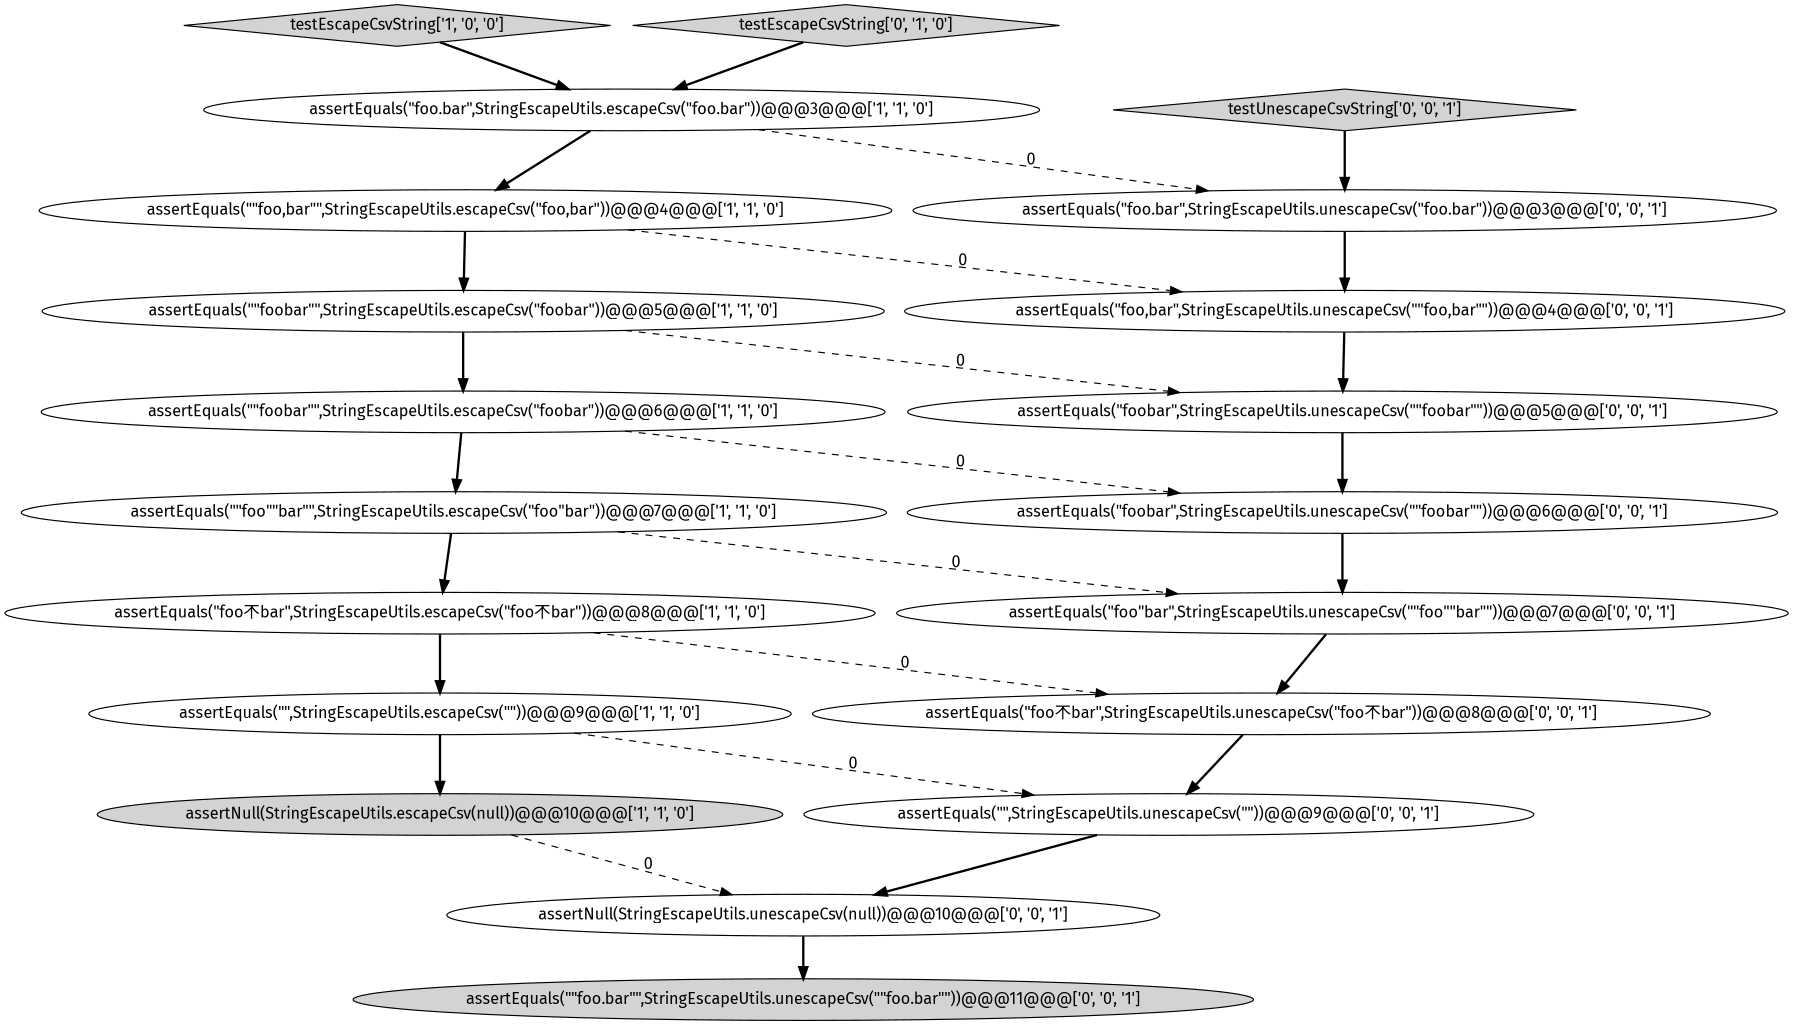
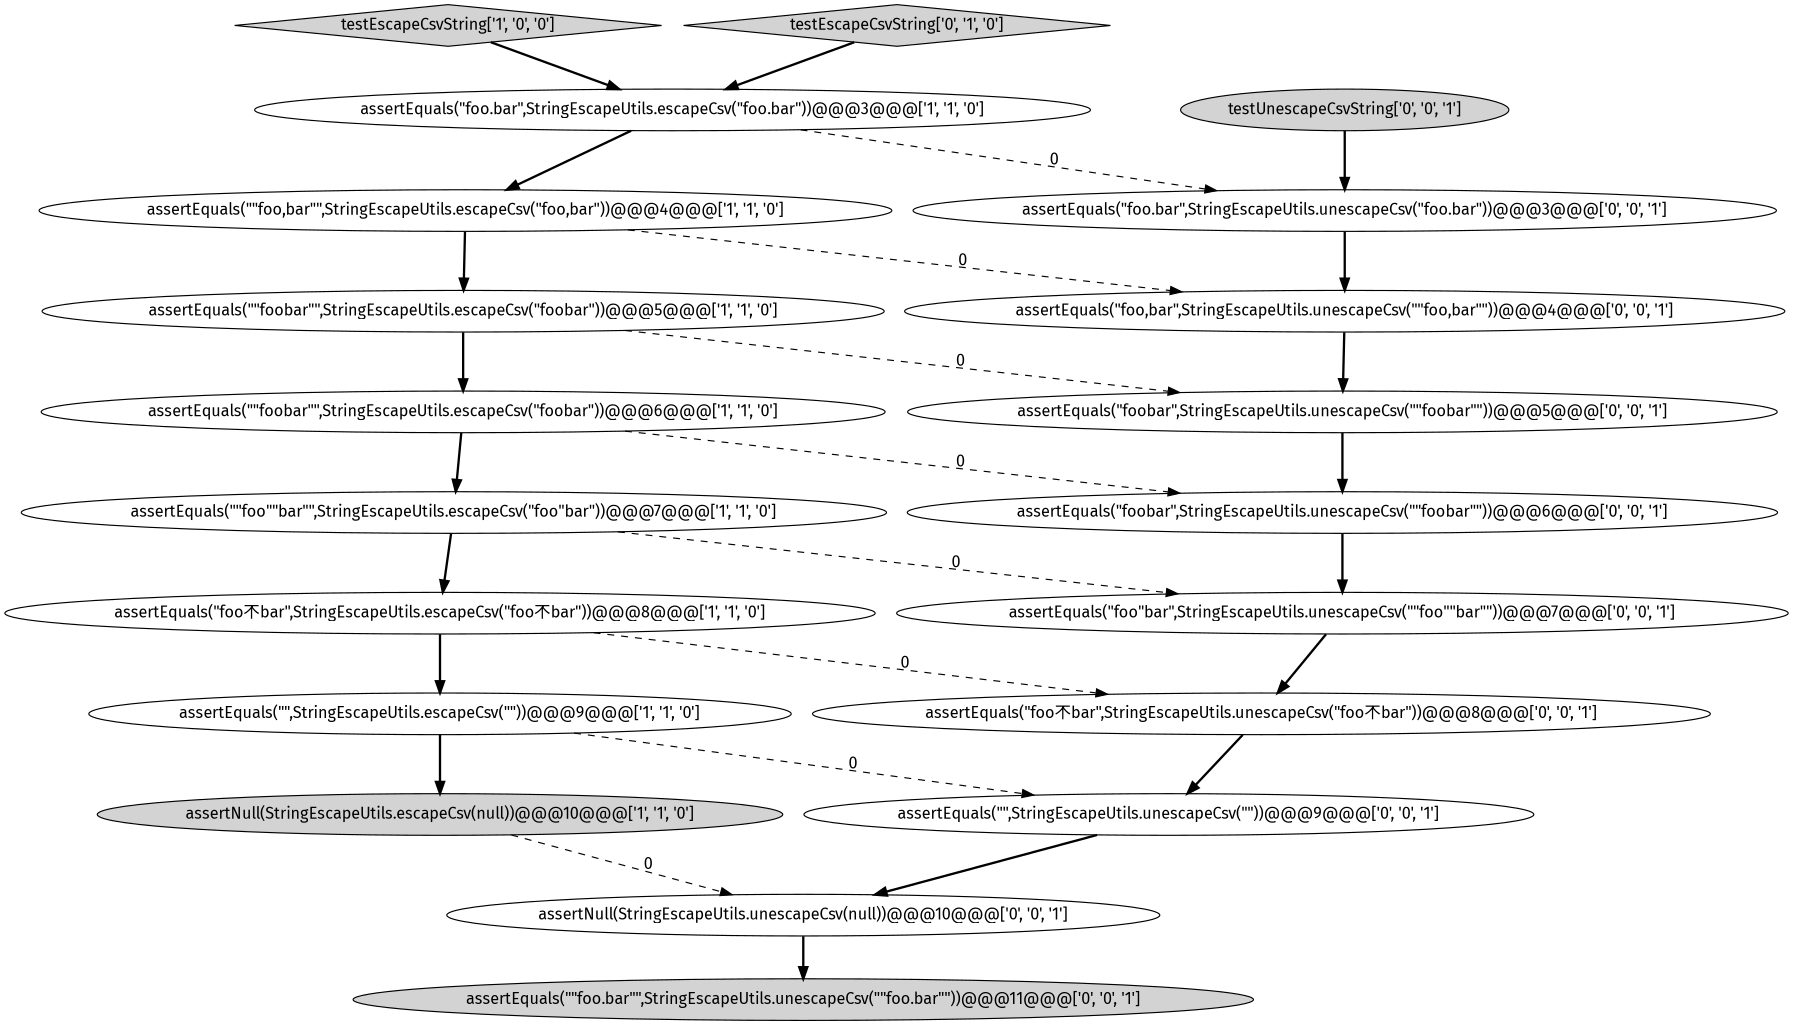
node "testUnescapeCsvString['0', '0', '1']": shape diamond -> ellipse
